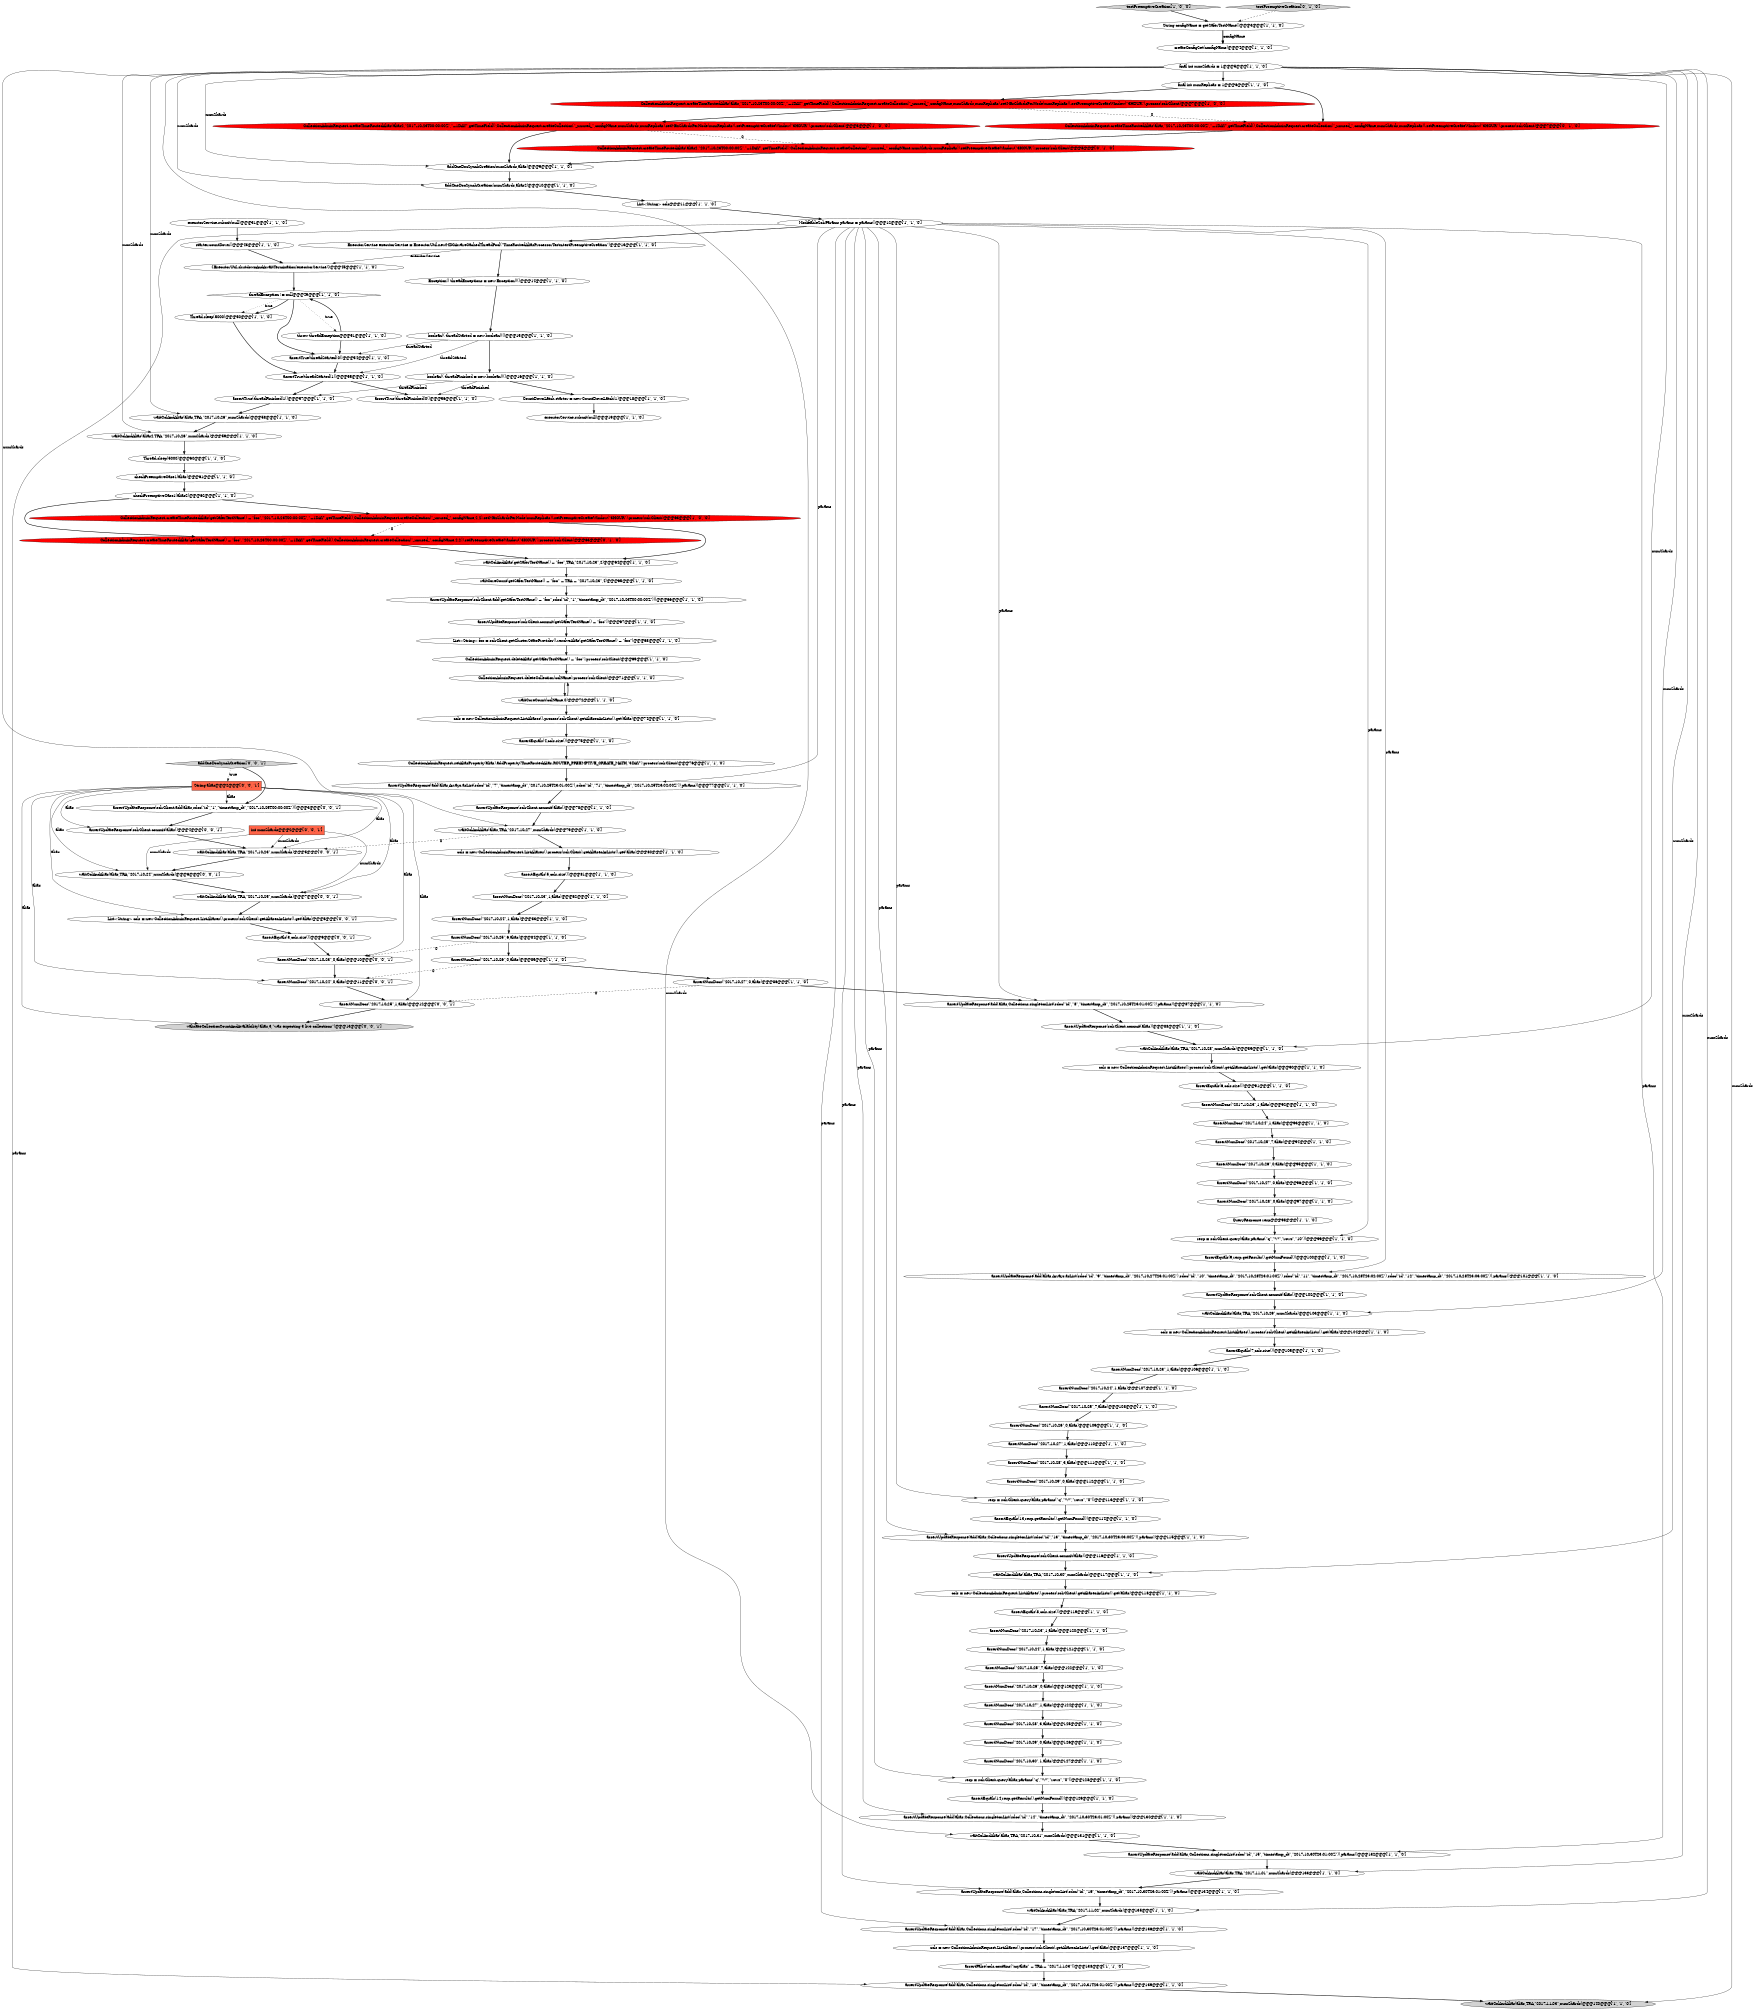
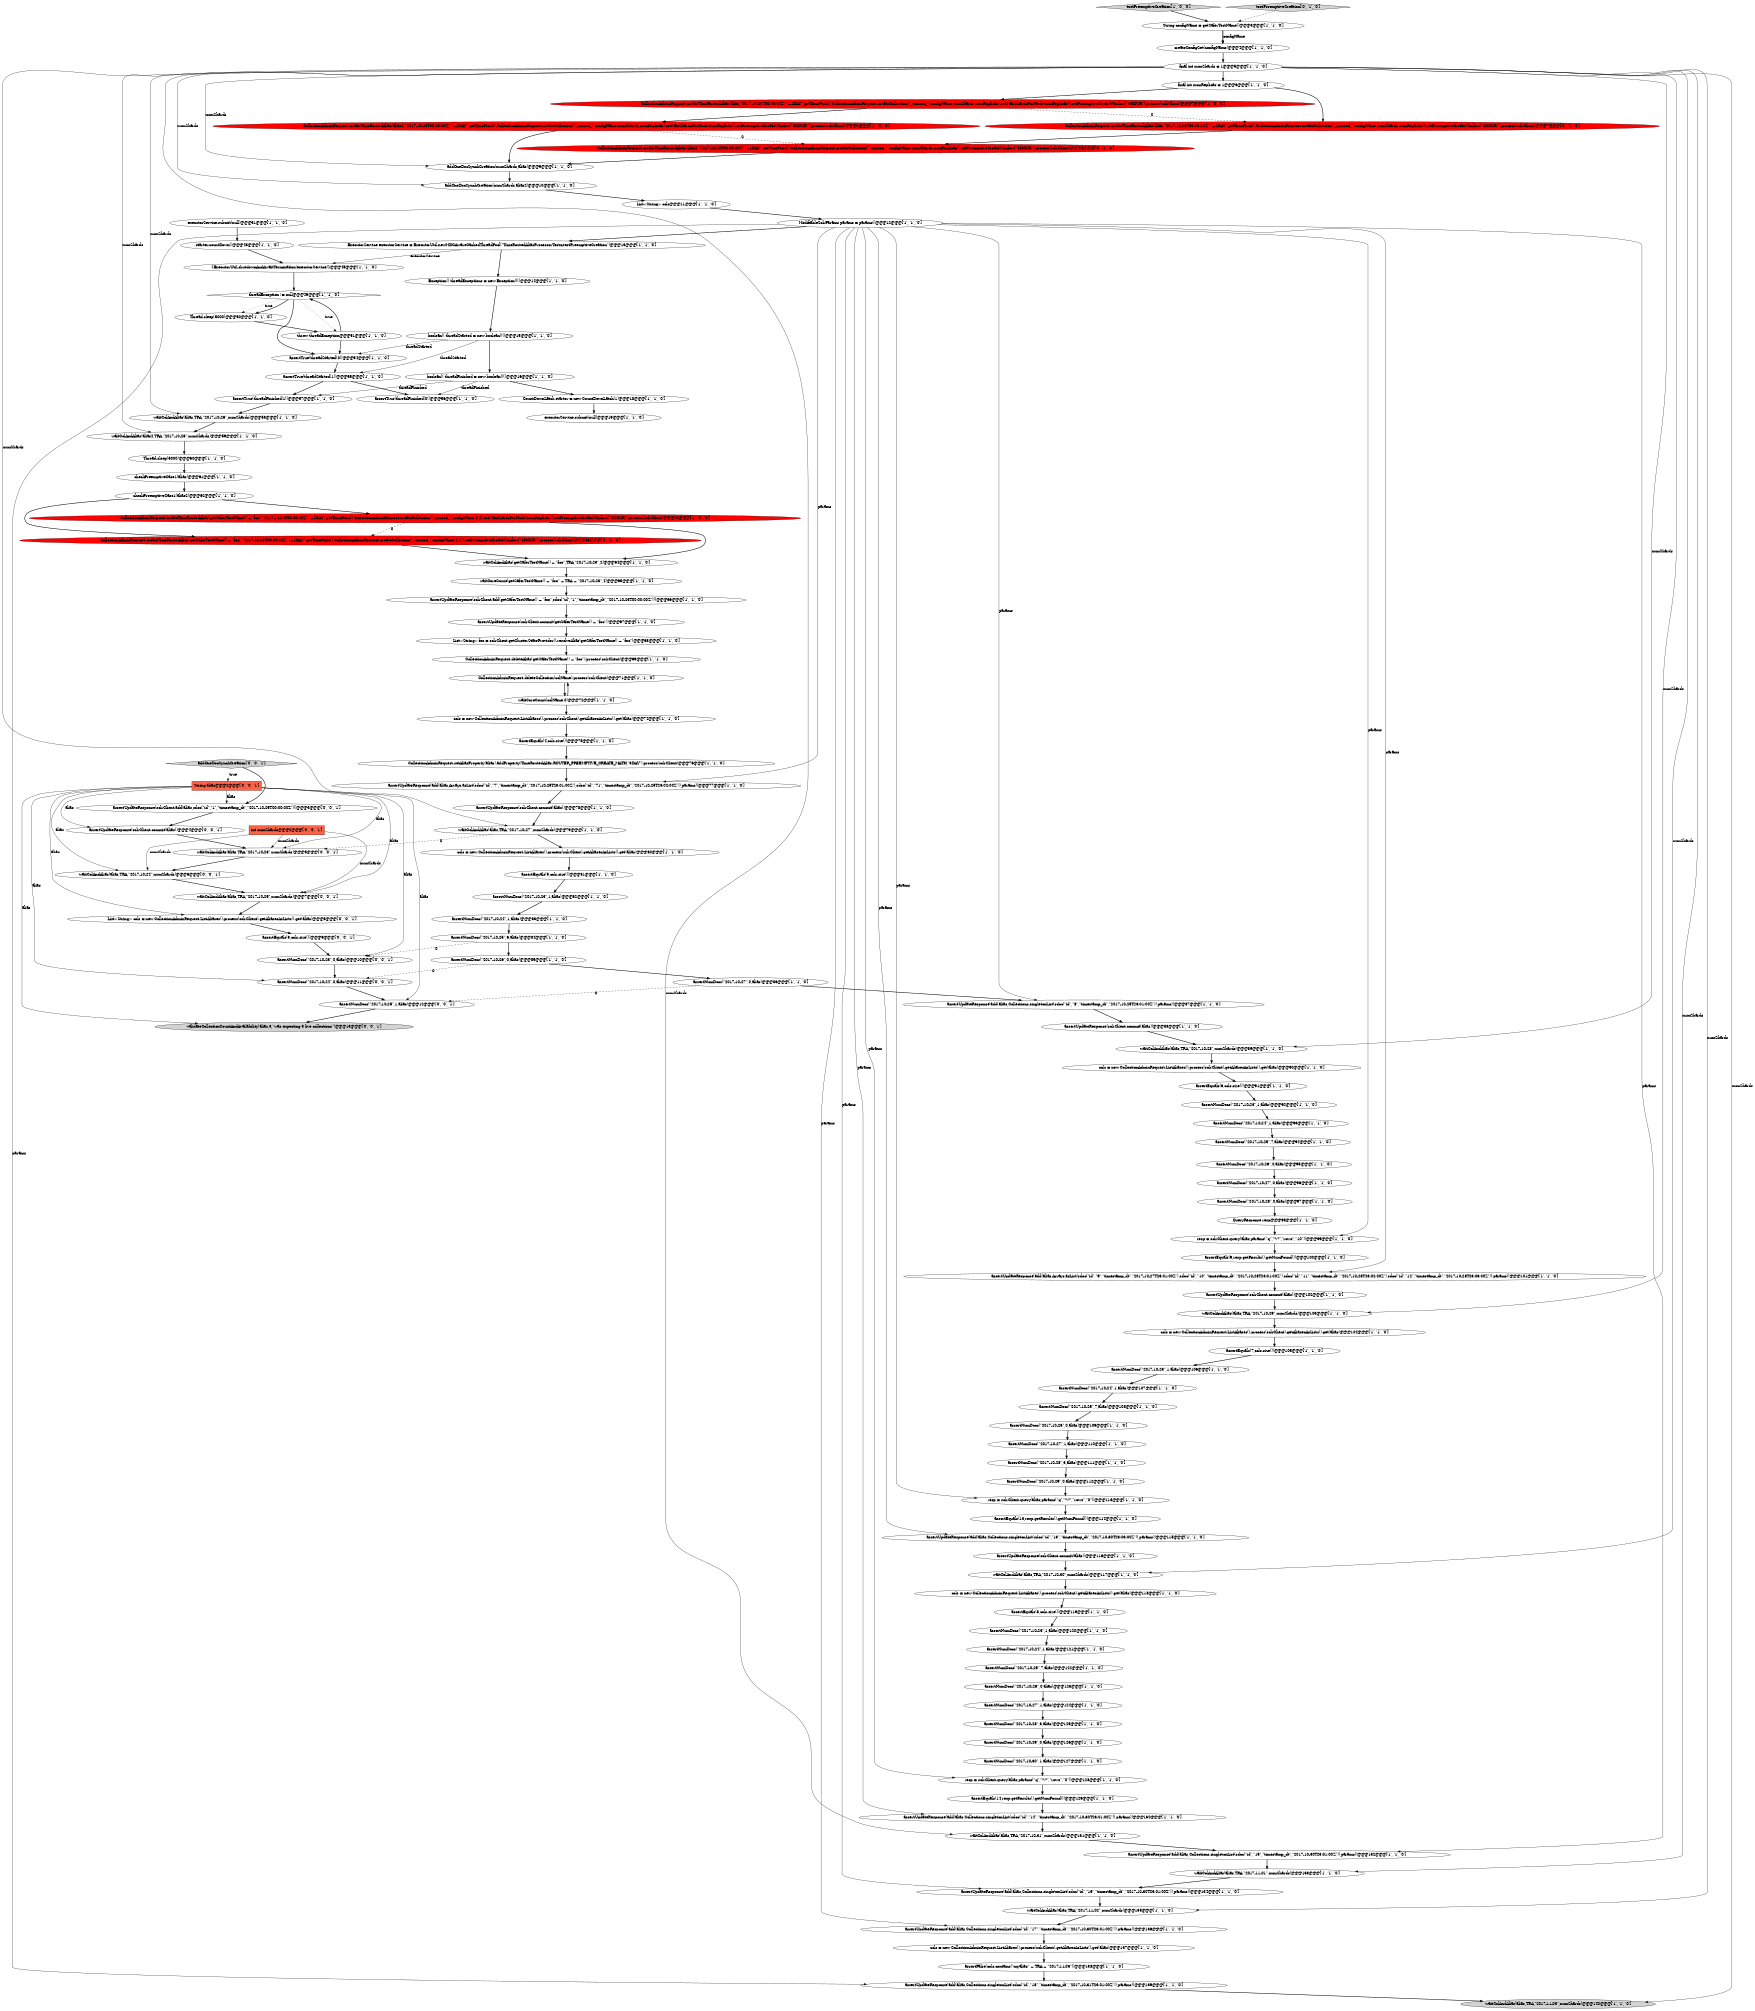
edge "createConfigSet(configName)@@@4@@@['1', '1', '0']" -> "final int numShards = 1@@@5@@@['1', '1', '0']": added
edge "Thread.sleep(5000)@@@50@@@['1', '1', '0']" -> "assertTrue(threadStarted(1()@@@55@@@['1', '1', '0']": now "Thread.sleep(5000)@@@50@@@['1', '1', '0']" -> "throw threadException@@@51@@@['1', '1', '0']"
